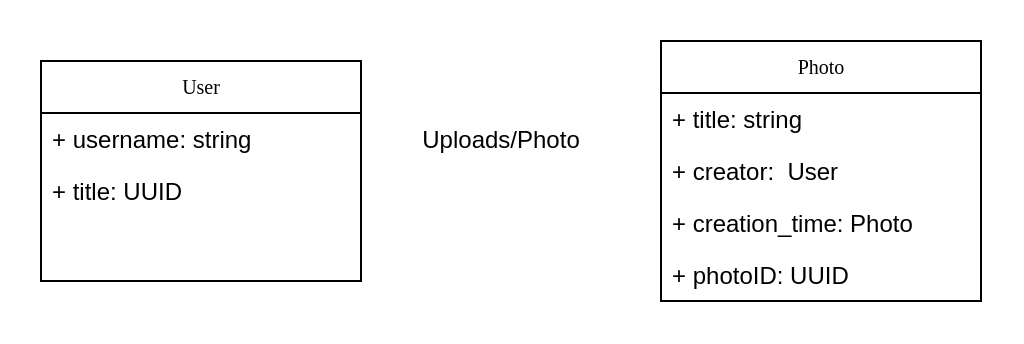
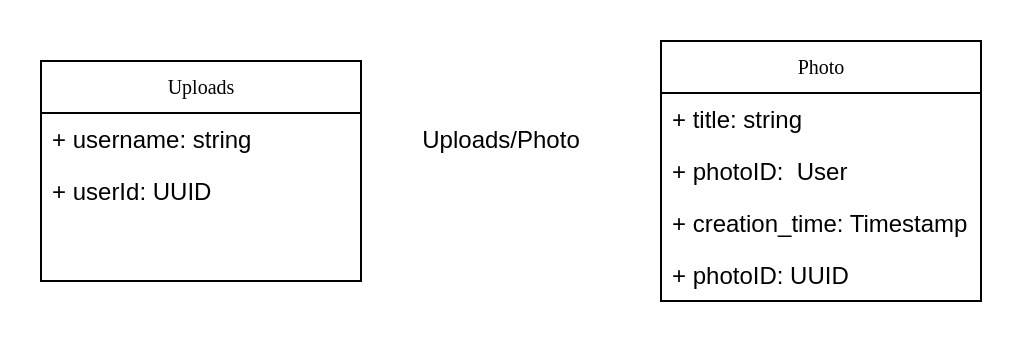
node "User": label "User" -> "Uploads"
node "+ creator: User": label "+ creator: User" -> "+ photoID: User"
node "+ title: UUID": label "+ title: UUID" -> "+ userId: UUID"
node "+ creation_time: Photo": label "+ creation_time: Photo" -> "+ creation_time: Timestamp"
